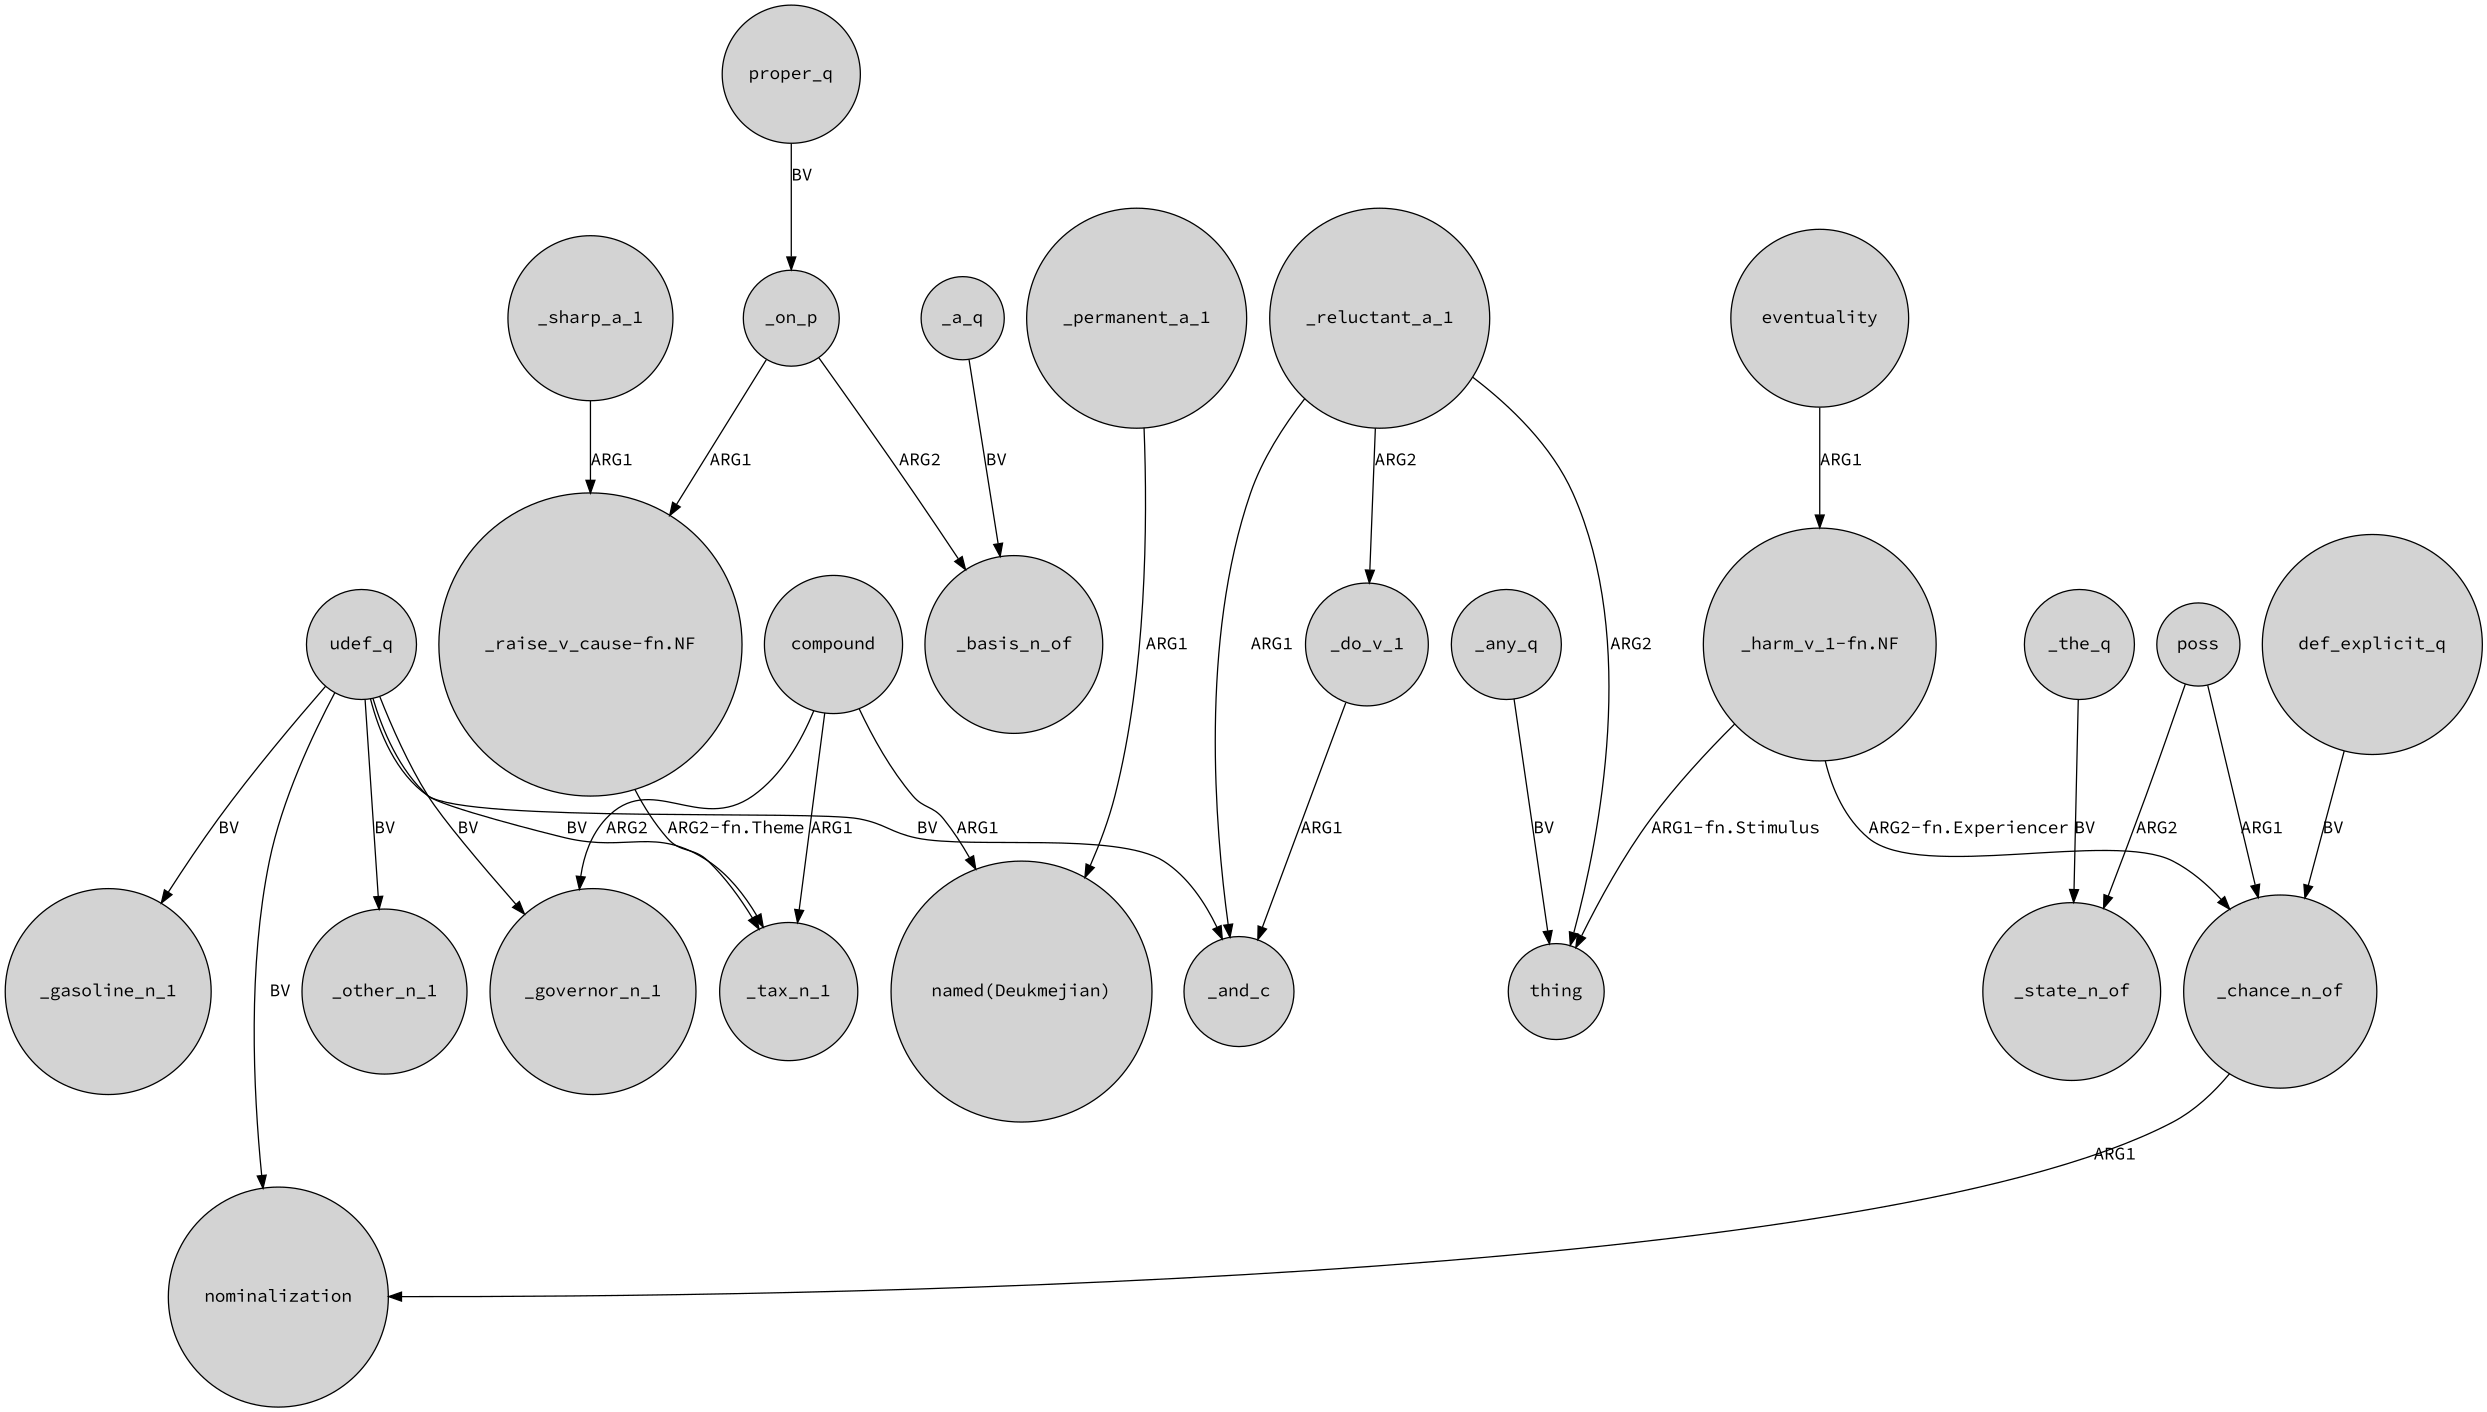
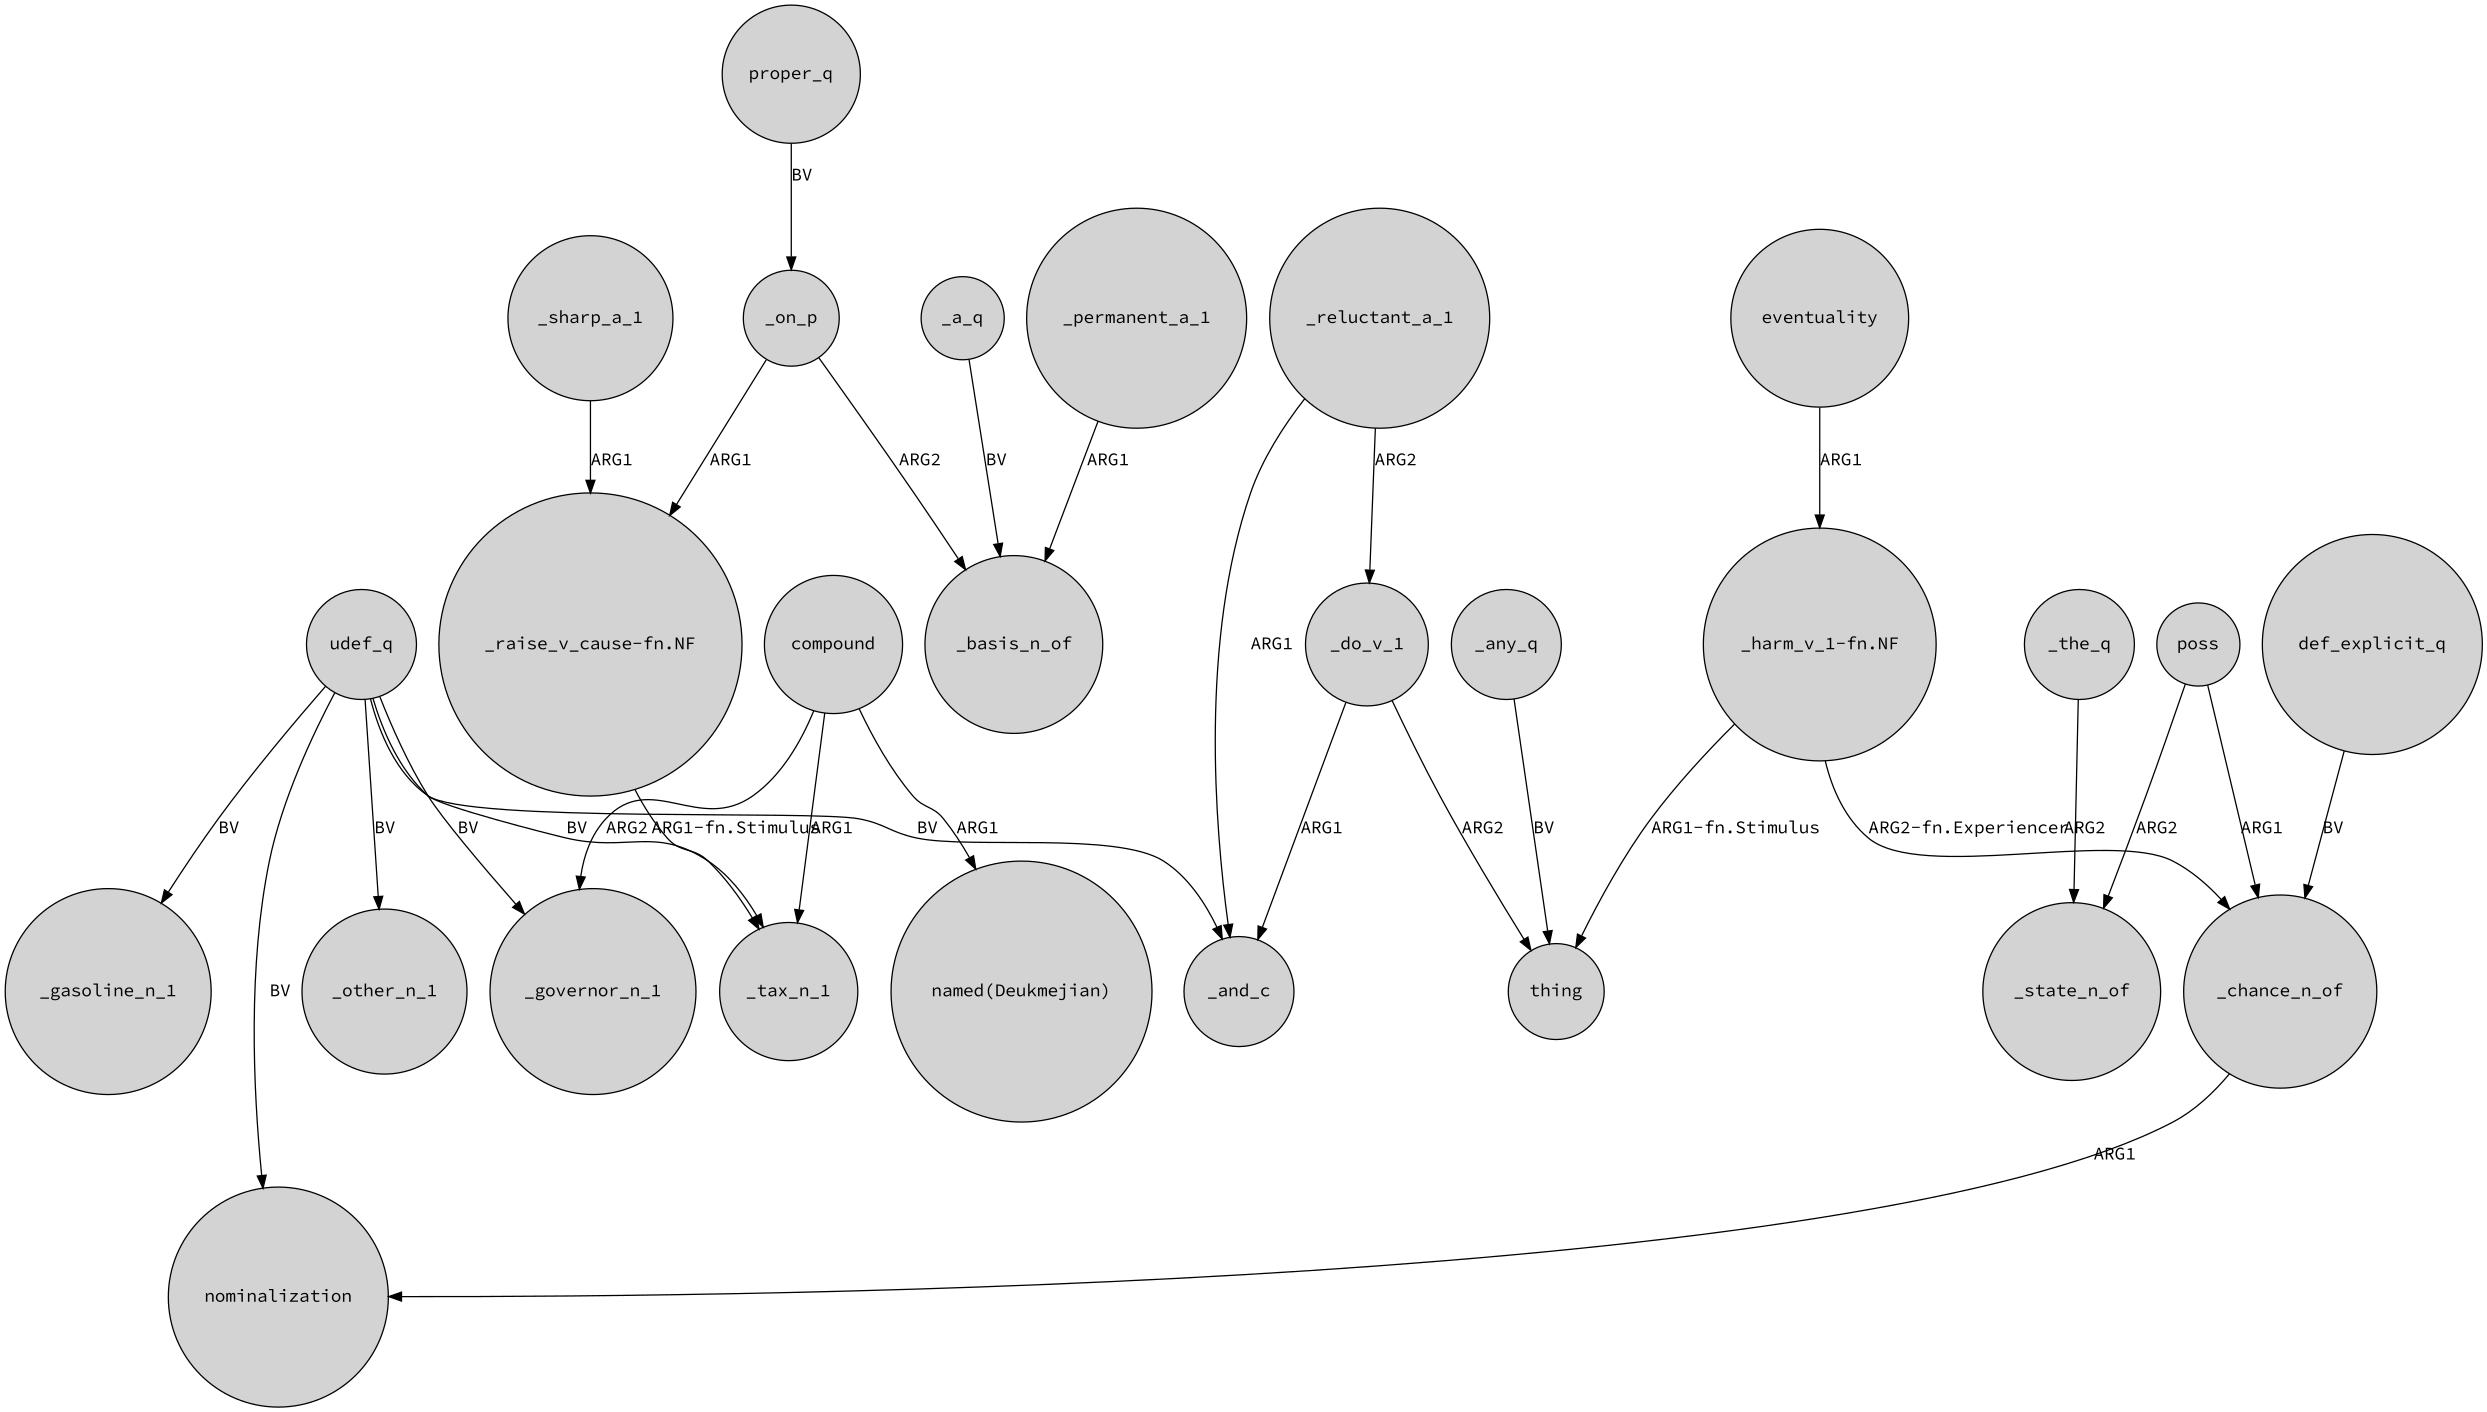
edge "_reluctant_a_1" -> "thing": now "_do_v_1" -> "thing"
edge "_permanent_a_1" -> "named(Deukmejian)": now "_permanent_a_1" -> "_basis_n_of"
edge "_raise_v_cause-fn.NF" -> "_tax_n_1": label "ARG2-fn.Theme" -> "ARG1-fn.Stimulus"
edge "_the_q" -> "_state_n_of": label "BV" -> "ARG2"
